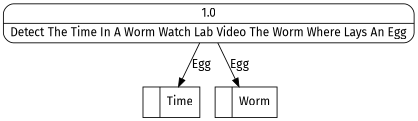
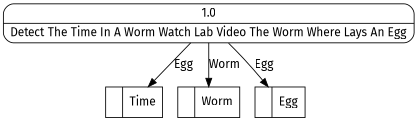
edge "1.0" -> "Worm": label "Egg" -> "Worm"
node "Egg": added
